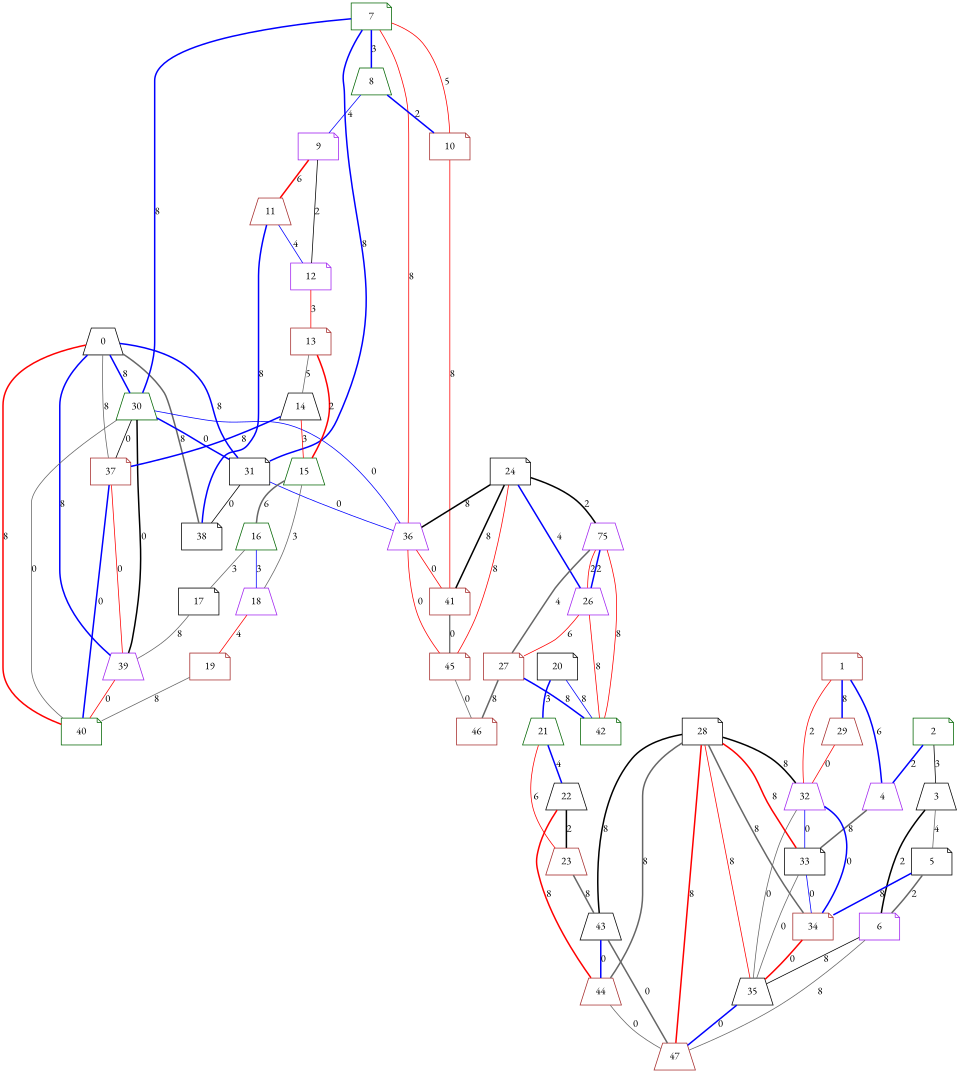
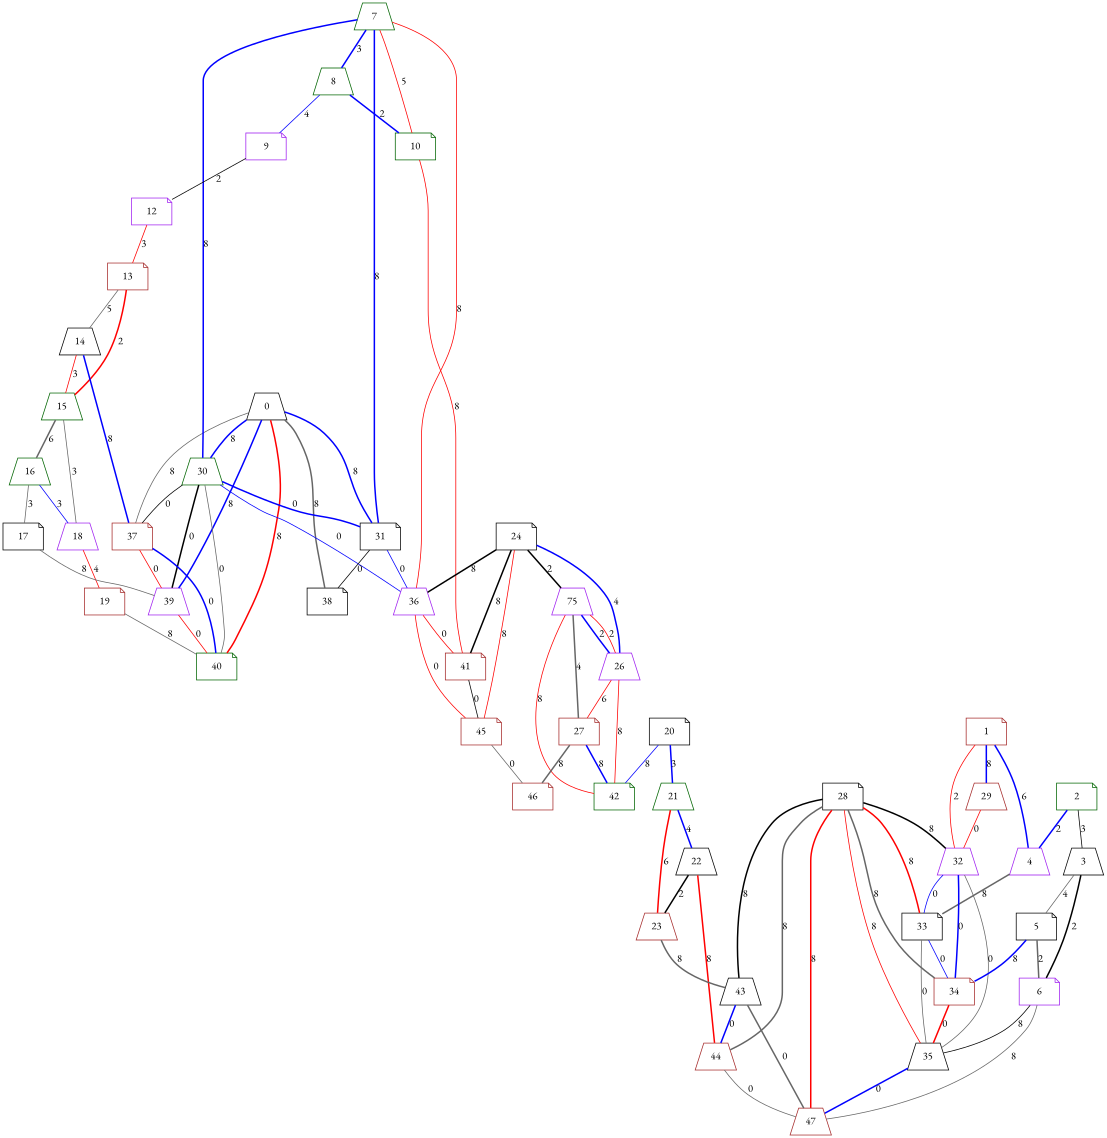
node "7": shape note -> trapezium
node "10": color brown -> darkgreen
node "11": removed
edge "21" -- "23": style solid -> bold
